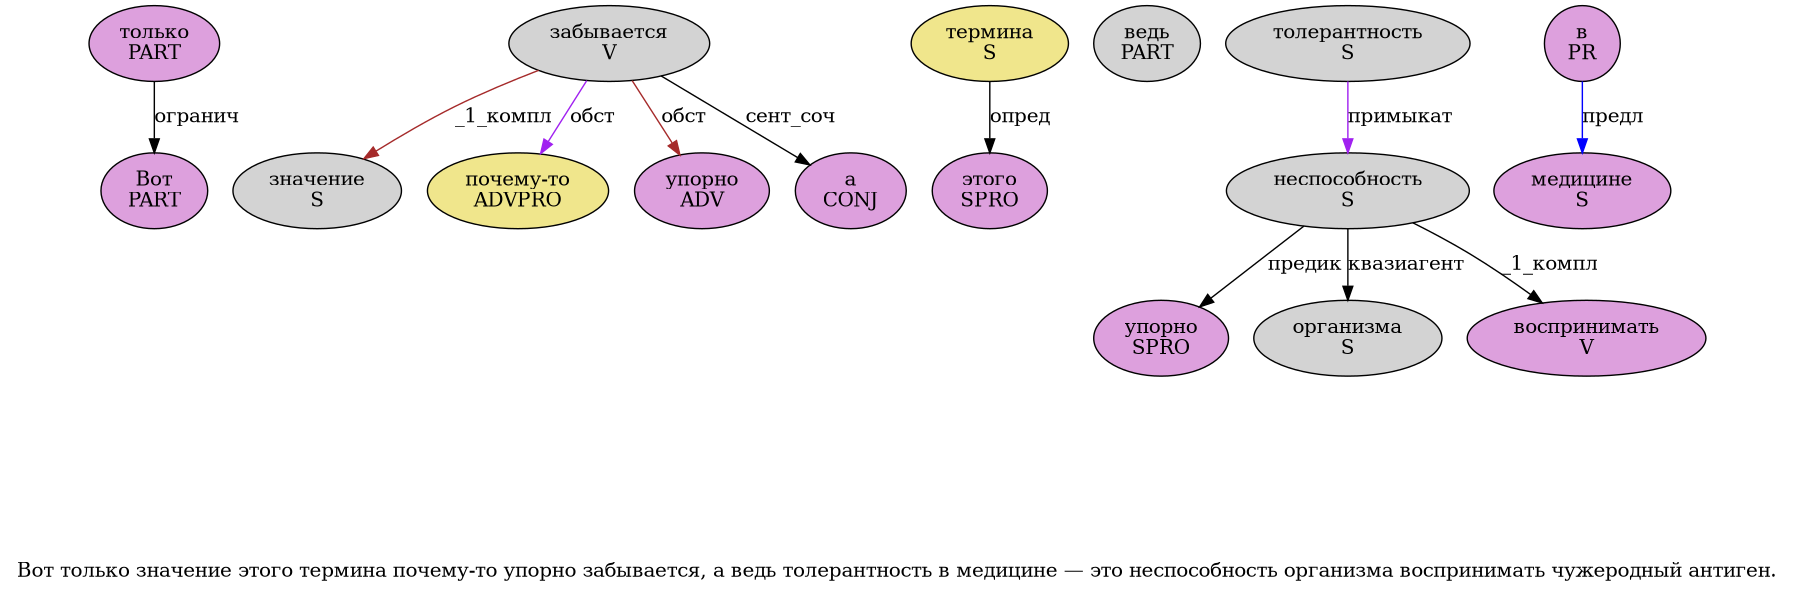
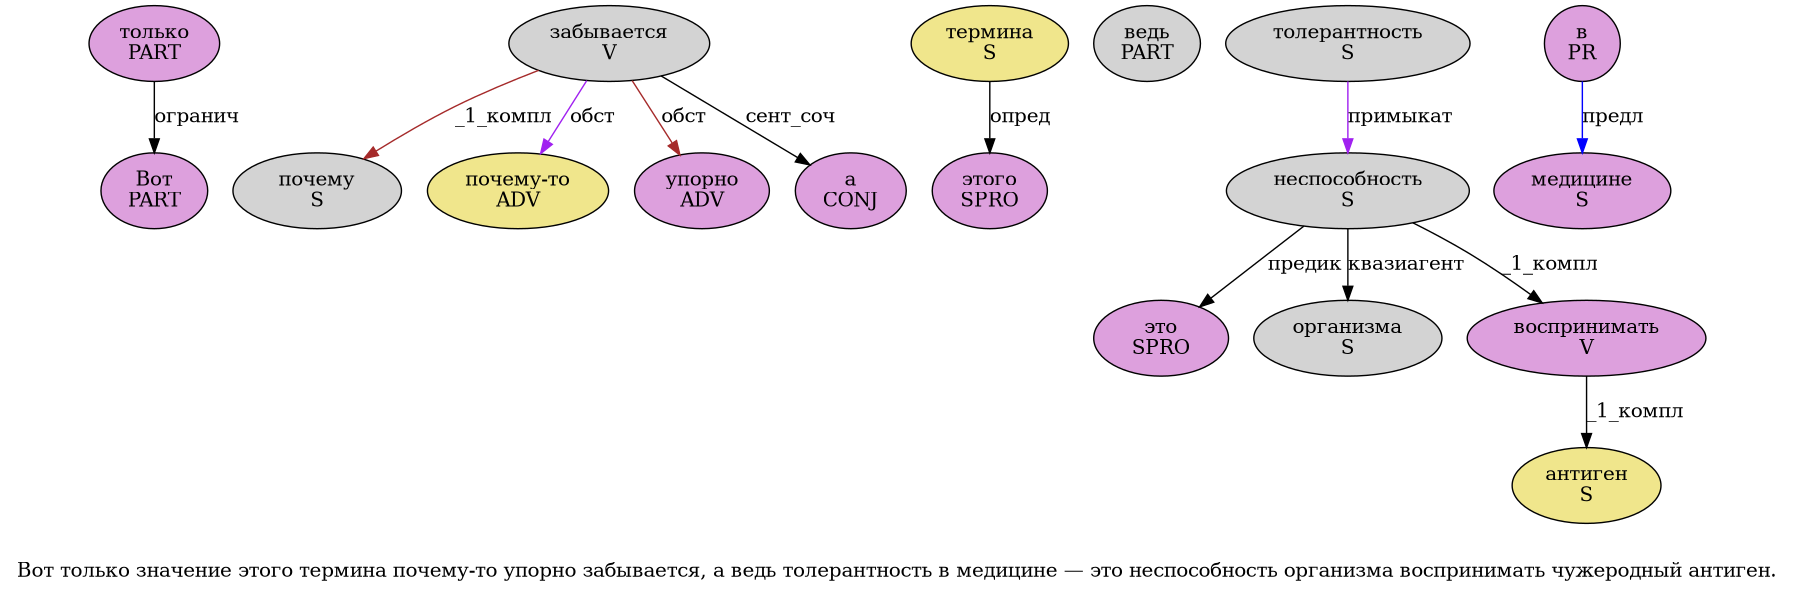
node "значение S": label "значение S" -> "почему S"
node "почему-то ADVPRO": label "почему-то ADVPRO" -> "почему-то ADV"
node "упорно SPRO": label "упорно SPRO" -> "это SPRO"
node "антиген S": added
